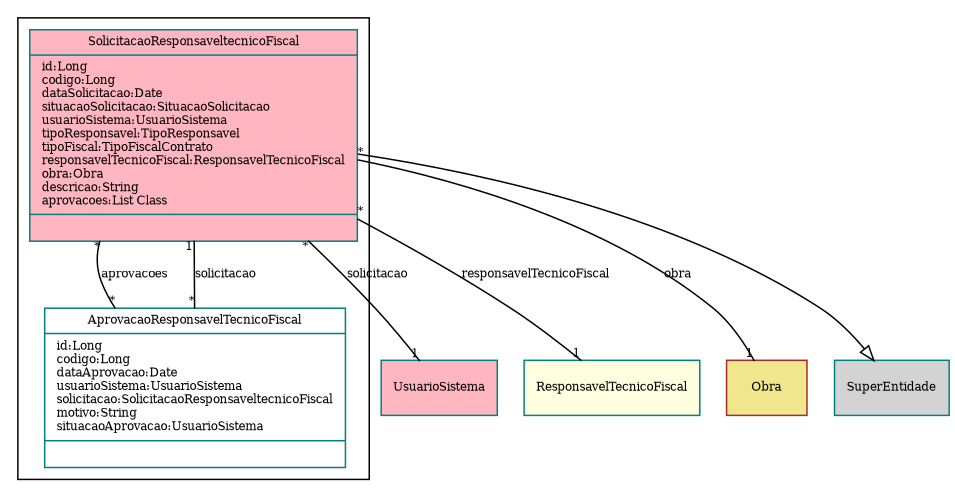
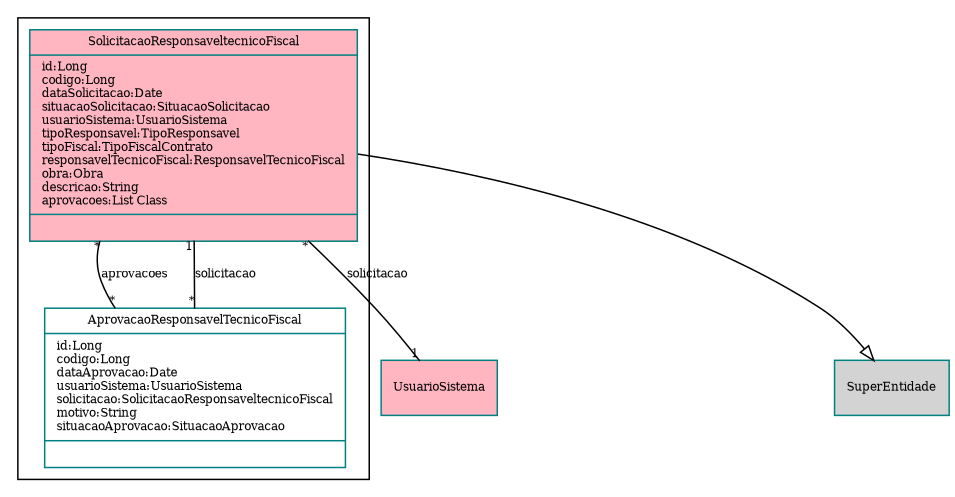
node "ResponsavelTecnicoFiscal": removed
node "Obra": removed
node "AprovacaoResponsavelTecnicoFiscal": text "situacaoAprovacao:UsuarioSistema" -> "situacaoAprovacao:SituacaoAprovacao"
